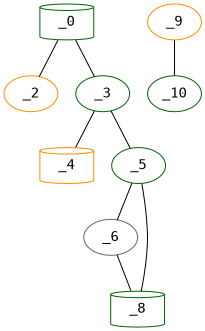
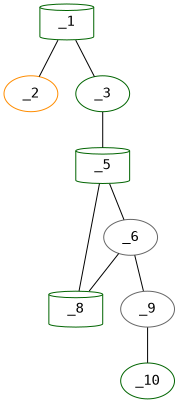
node "_0": label "_0" -> "_1"
node "_9": color darkorange -> gray40
node "_4": removed
node "_5": shape ellipse -> cylinder
edge "_6" -- "_9": added
